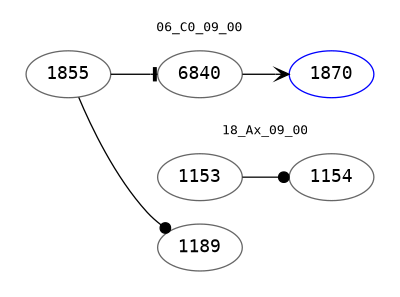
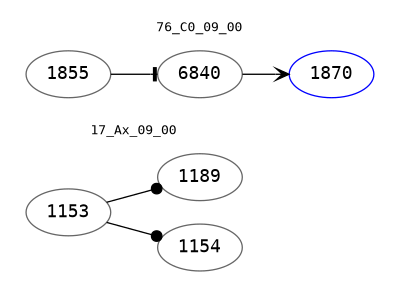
cluster "06_C0_09_00": label "06_C0_09_00" -> "76_C0_09_00"
cluster "18_Ax_09_00": label "18_Ax_09_00" -> "17_Ax_09_00"
edge "1855" -> "1189": now "1153" -> "1189"
